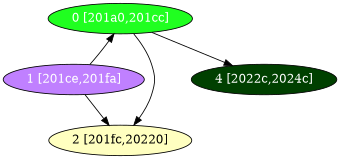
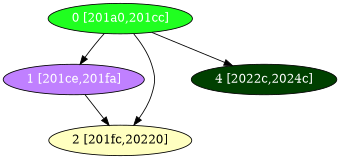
edge "1 [201ce,201fa]" -> "0 [201a0,201cc]": reversed
